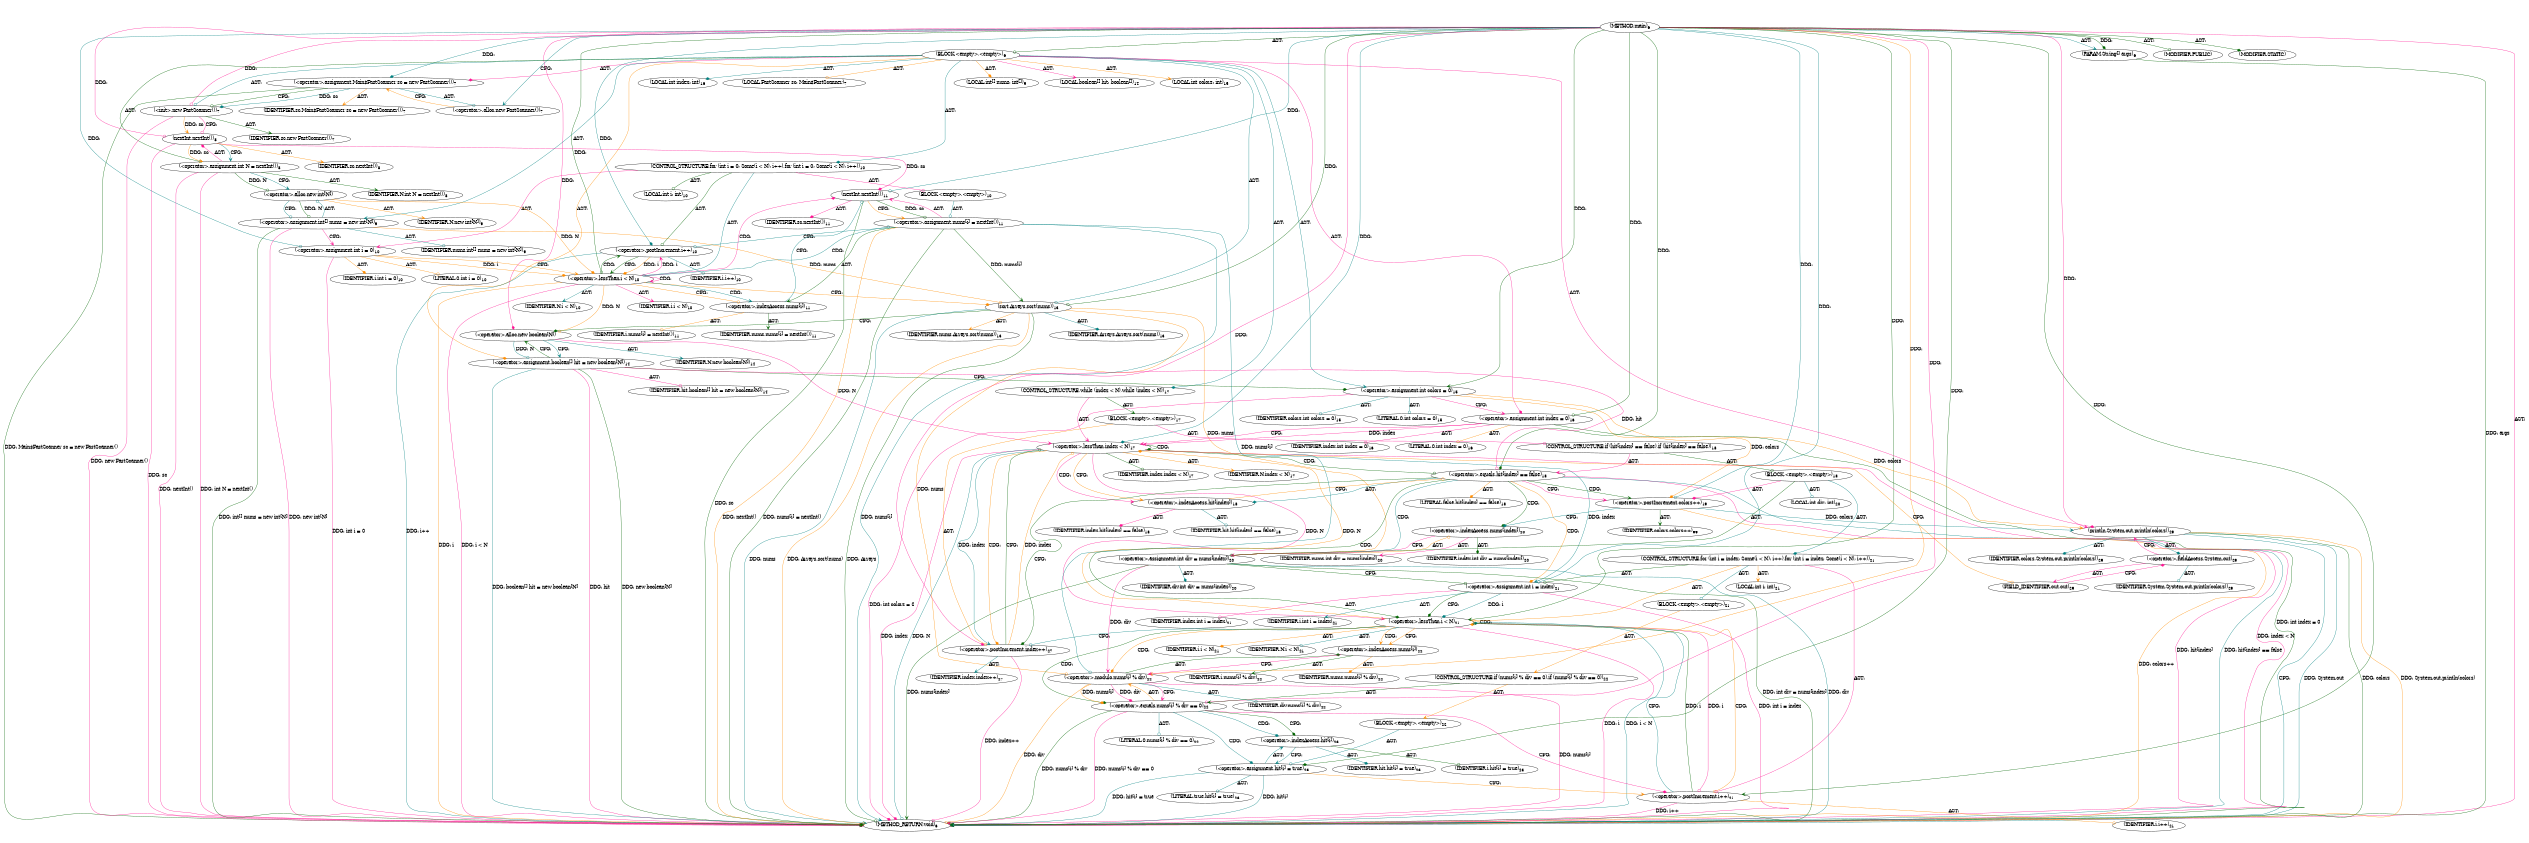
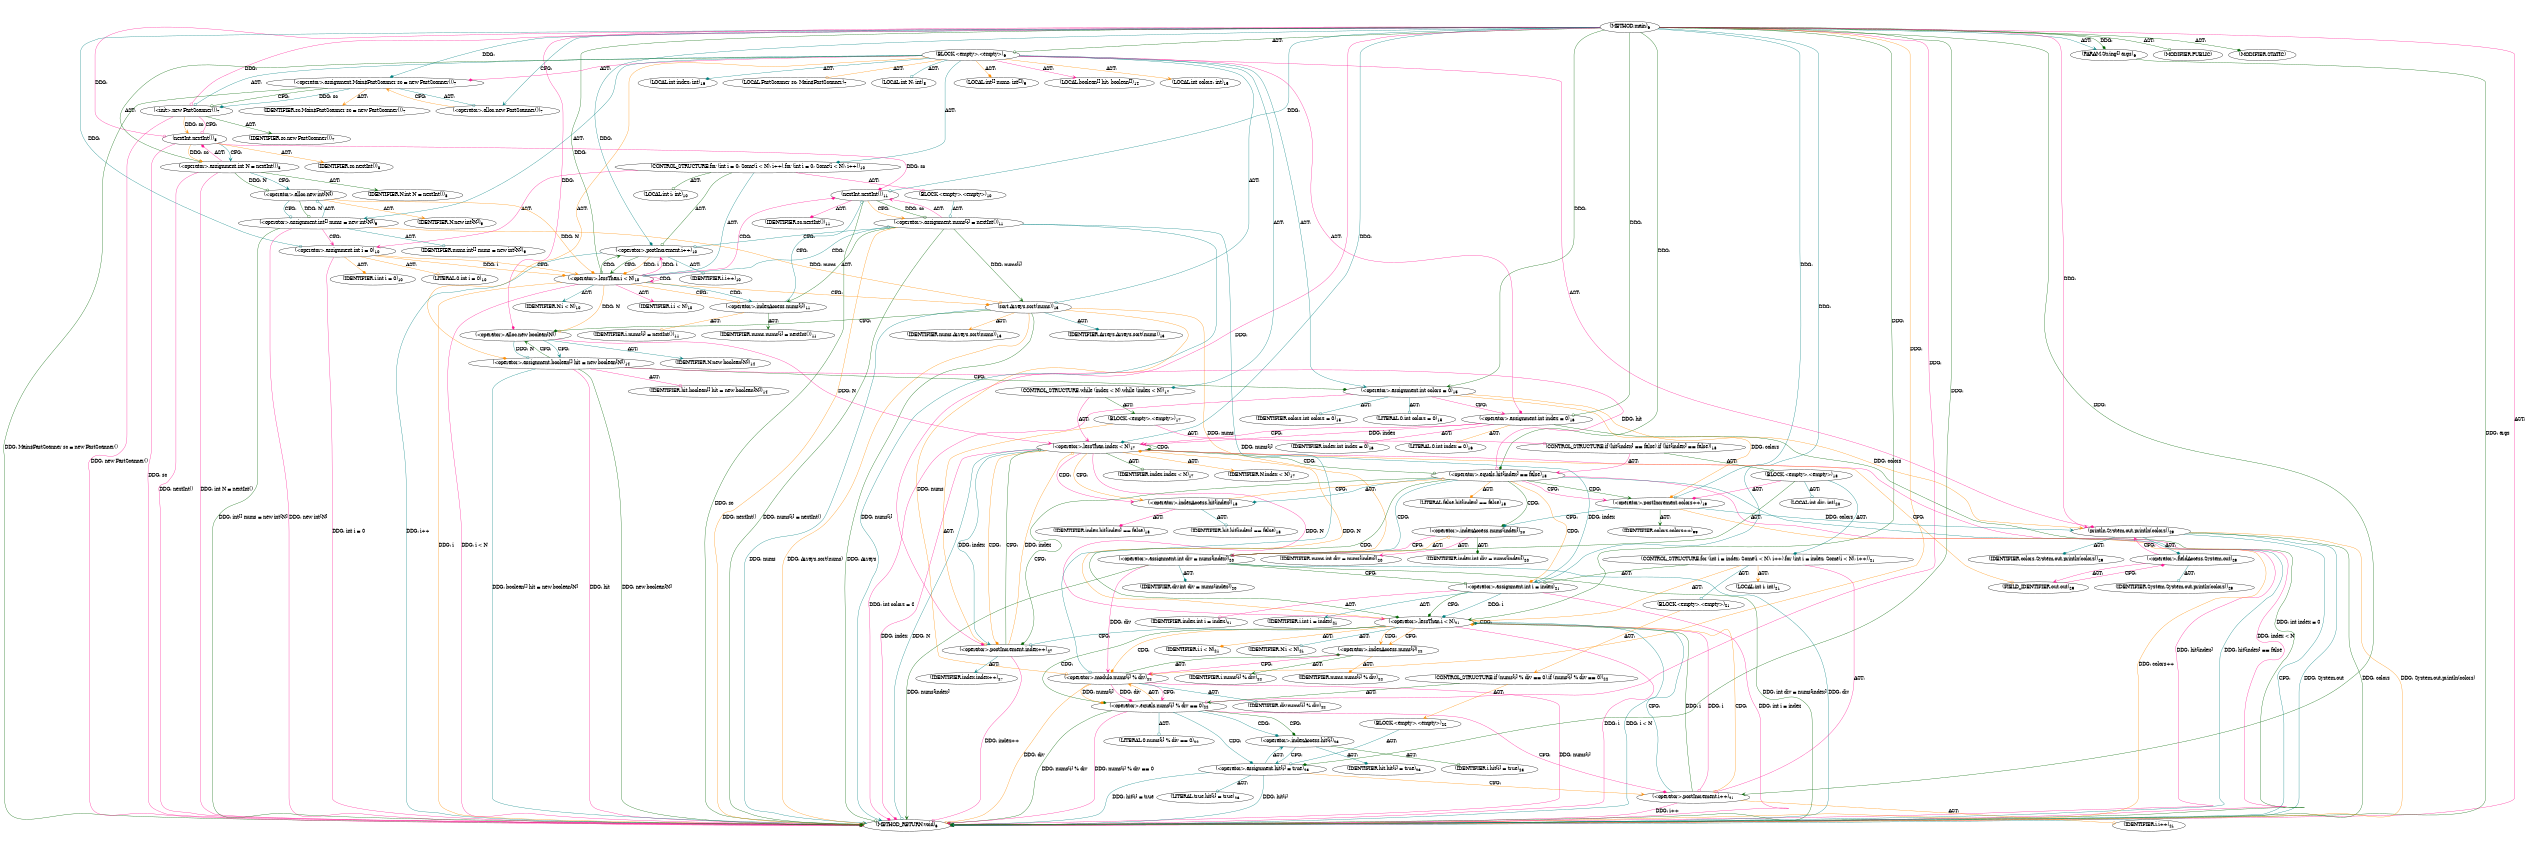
node "(LOCAL,int N: int)": added
edge "(METHOD,main)" -> "(sort,Arrays.sort(nums))": removed, label "DDG:"
